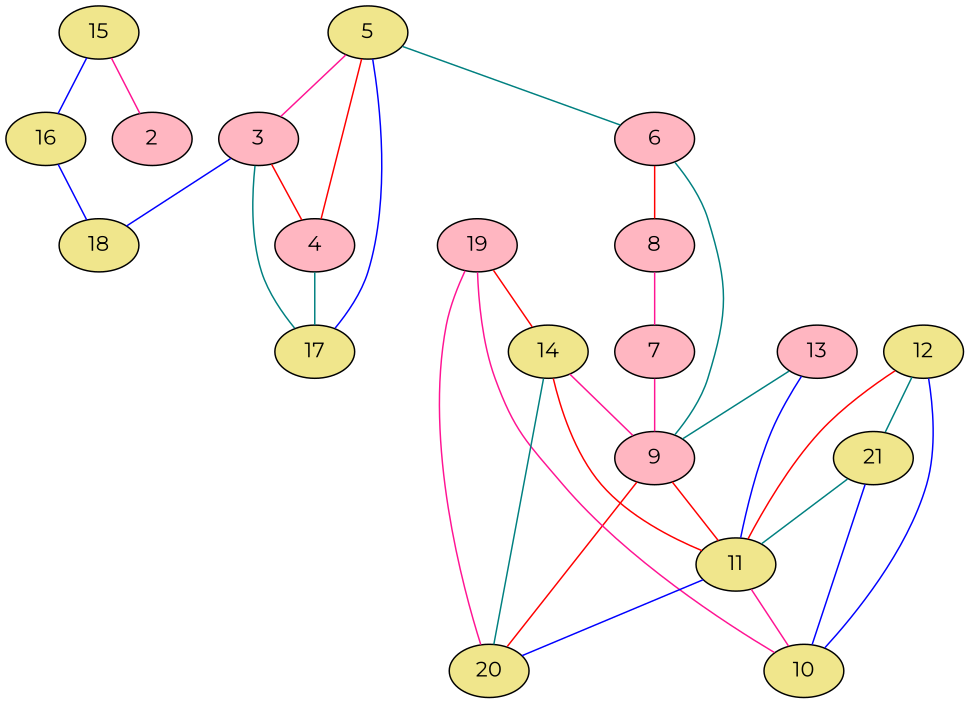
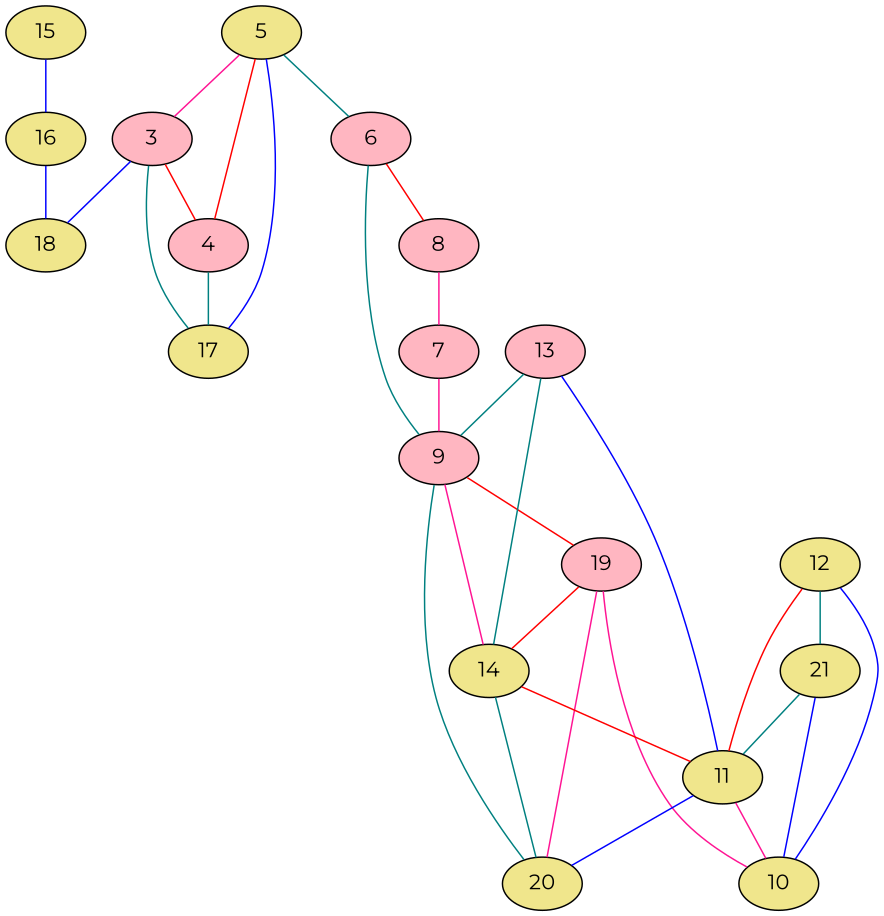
node "2": removed
edge "13" -- "14": added
edge "9" -- "11": now "9" -- "19"
edge "9" -- "20": color red -> teal
